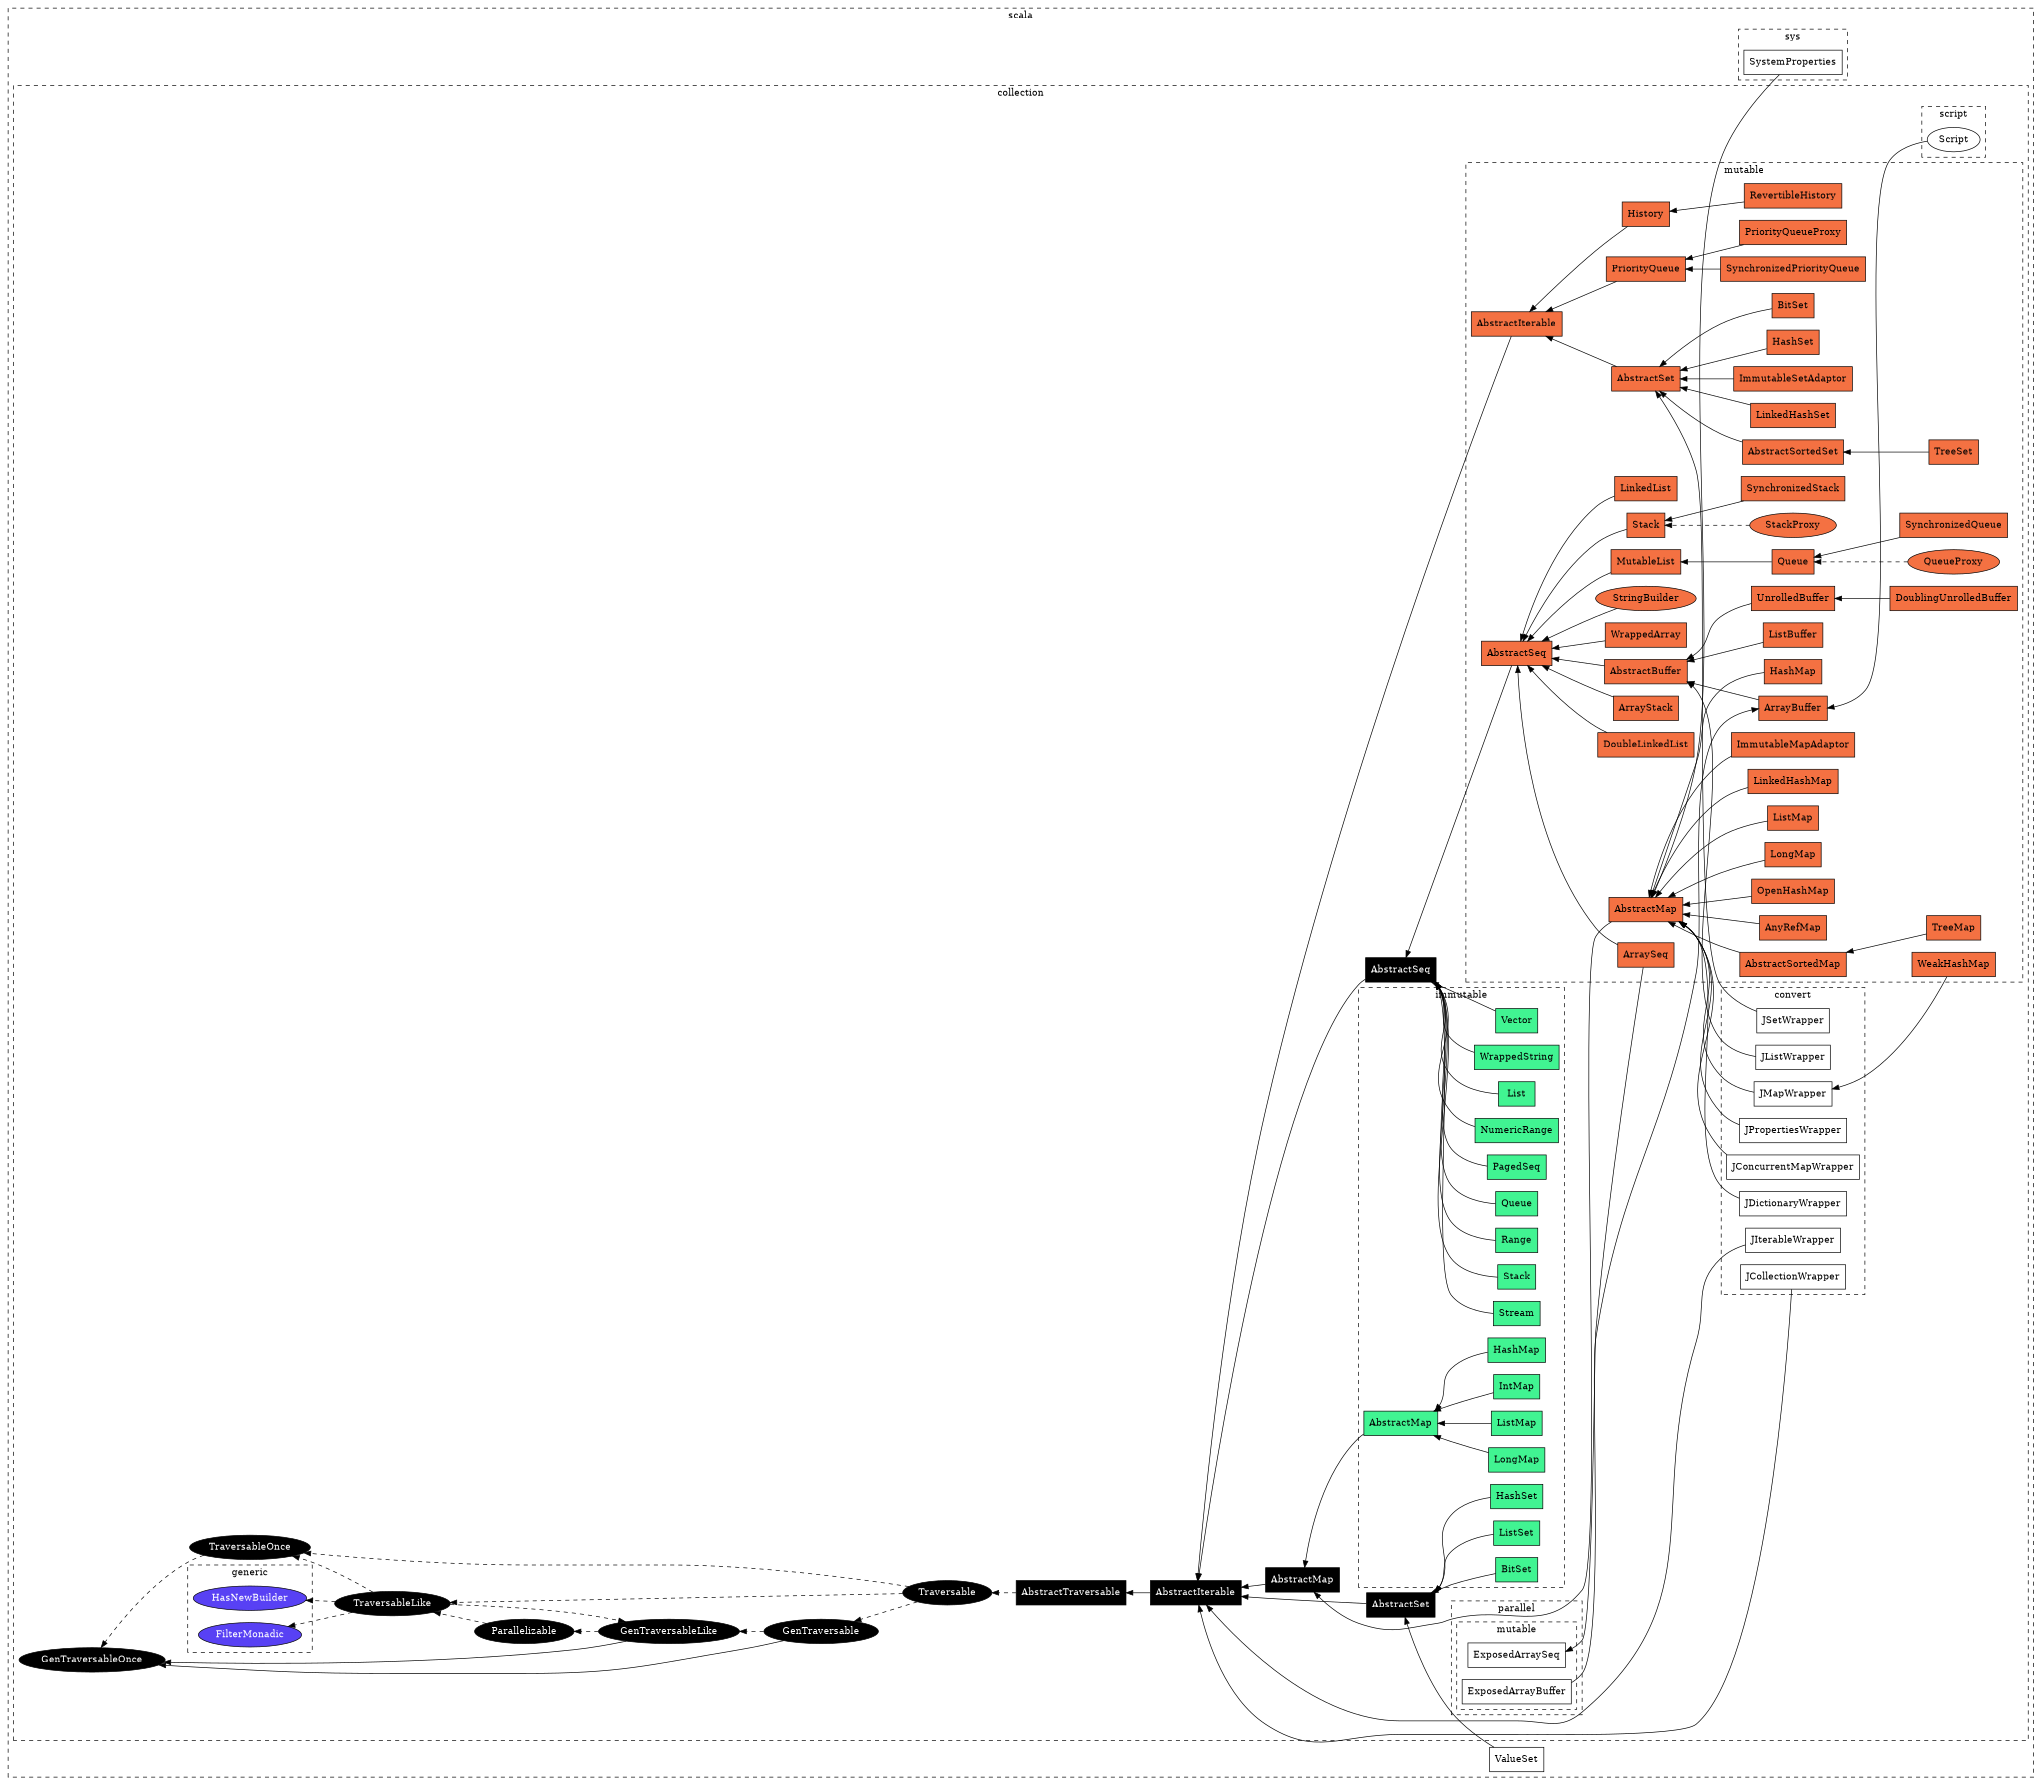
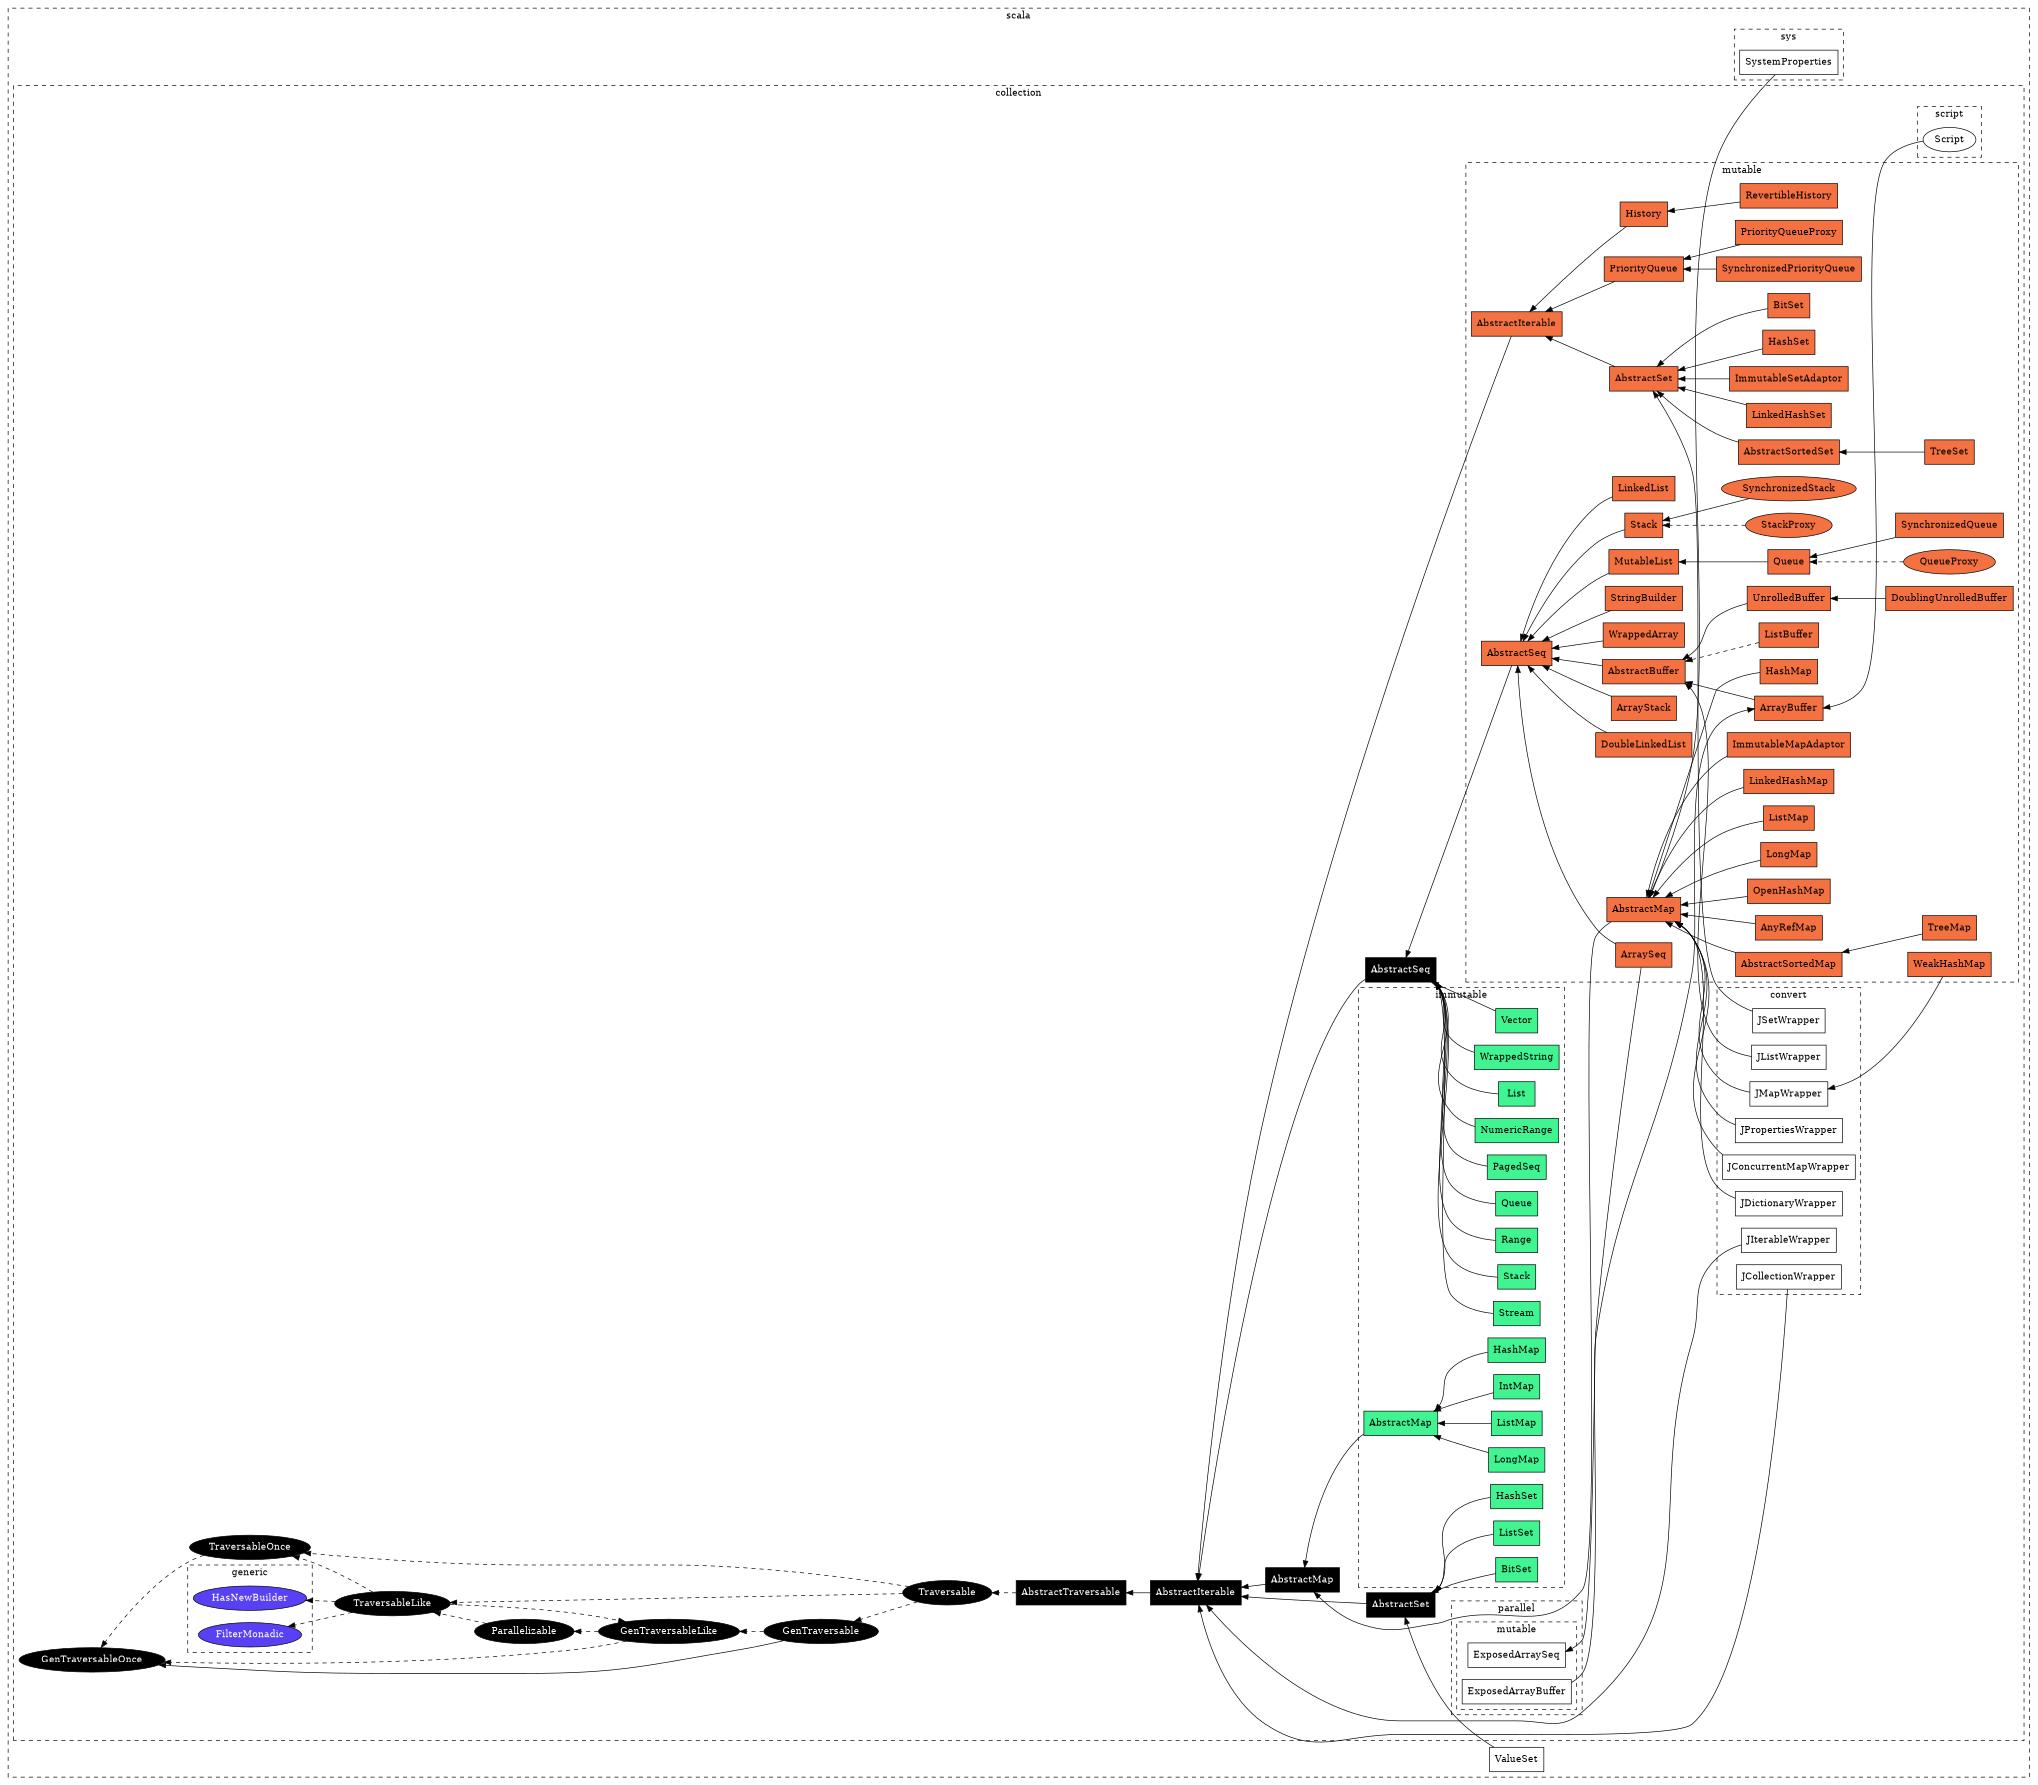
node "SynchronizedStack": shape box -> ellipse
node "StringBuilder": shape ellipse -> box
edge "ListBuffer" -> "AbstractBuffer": style solid -> dashed
edge "GenTraversableLike" -> "GenTraversableOnce": style solid -> dashed
